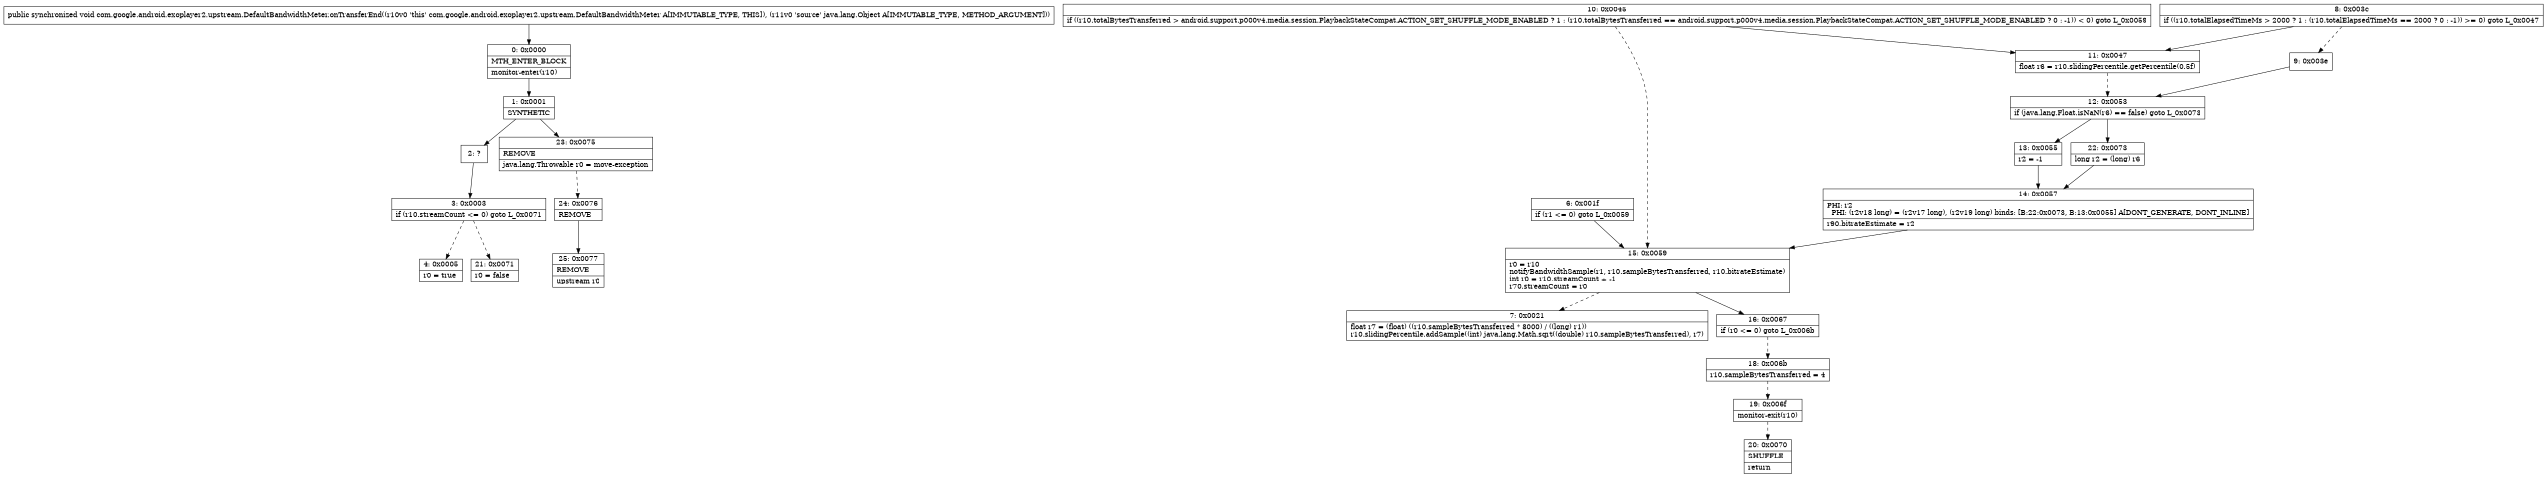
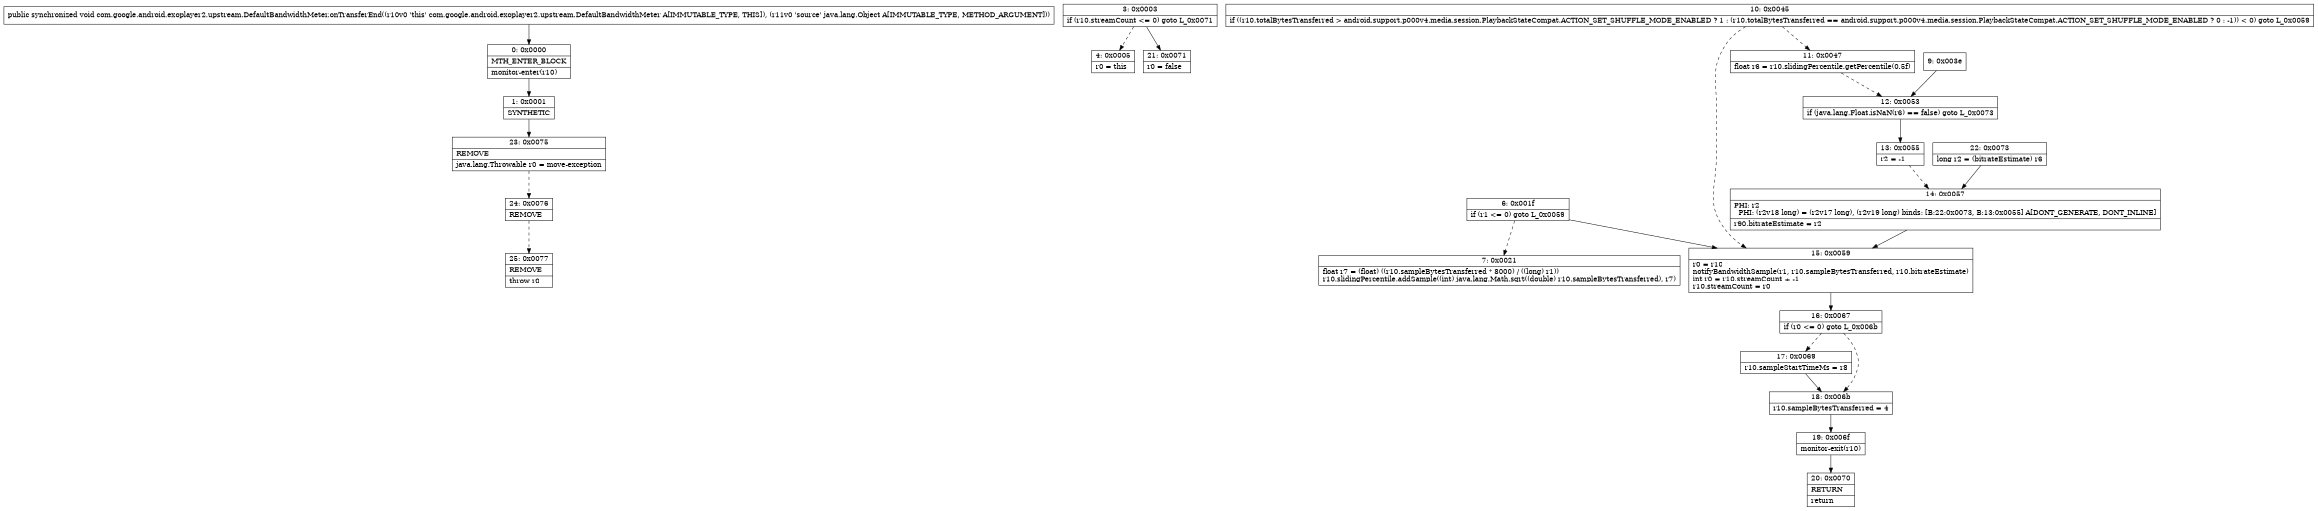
node "8: 0x003c": removed
edge "10: 0x0045" -> "11: 0x0047": style solid -> dashed
edge "12: 0x0053" -> "22: 0x0073": removed
node "2: ?": removed
node "22: 0x0073": text "long r2 = (long) r6" -> "long r2 = (bitrateEstimate) r6"
edge "13: 0x0055" -> "14: 0x0057": style solid -> dashed
edge "24: 0x0076" -> "25: 0x0077": style solid -> dashed
edge "3: 0x0003" -> "21: 0x0071": style dashed -> solid
node "4: 0x0005": text "r0 = true" -> "r0 = this"
node "25: 0x0077": text "upstream r0" -> "throw r0"
node "15: 0x0059": text "r70.streamCount = r0" -> "r10.streamCount = r0"
edge "15: 0x0059" -> "7: 0x0021": now "6: 0x001f" -> "7: 0x0021"
node "17: 0x0069": added
edge "18: 0x006b" -> "19: 0x006f": style dashed -> solid
edge "19: 0x006f" -> "20: 0x0070": style dashed -> solid
node "20: 0x0070": text "SHUFFLE" -> "RETURN"
